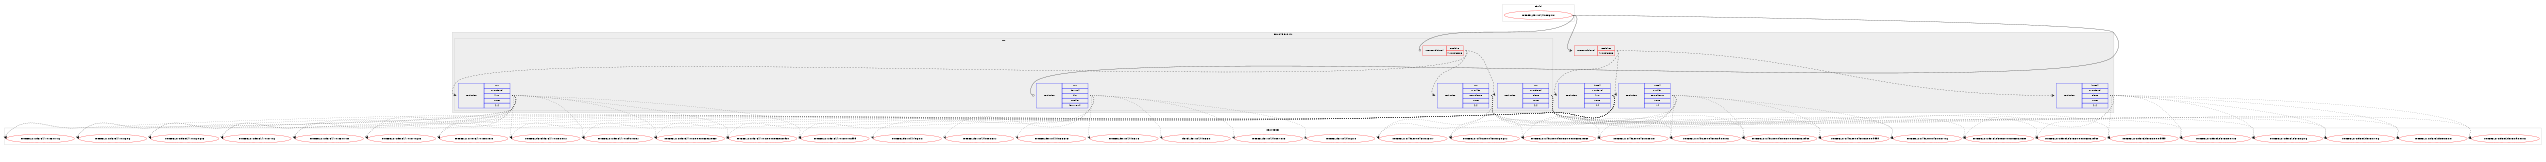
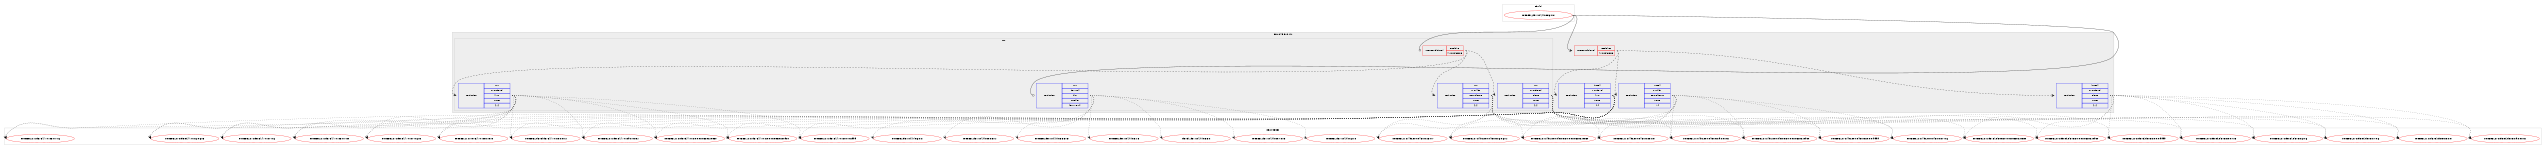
node "portage://sys-devel/llvm-16.0.6": removed
